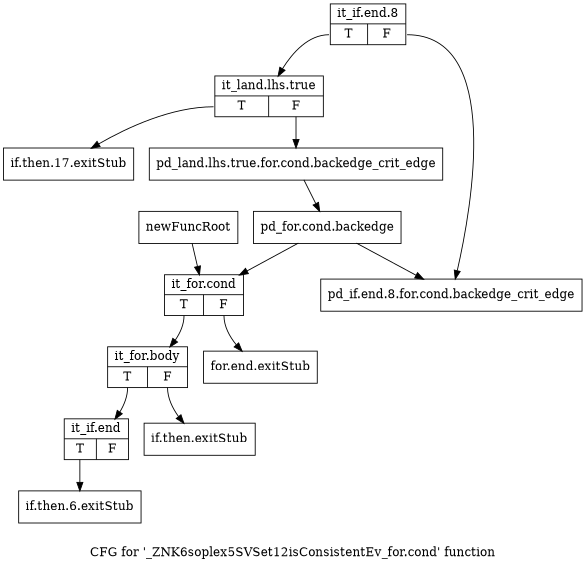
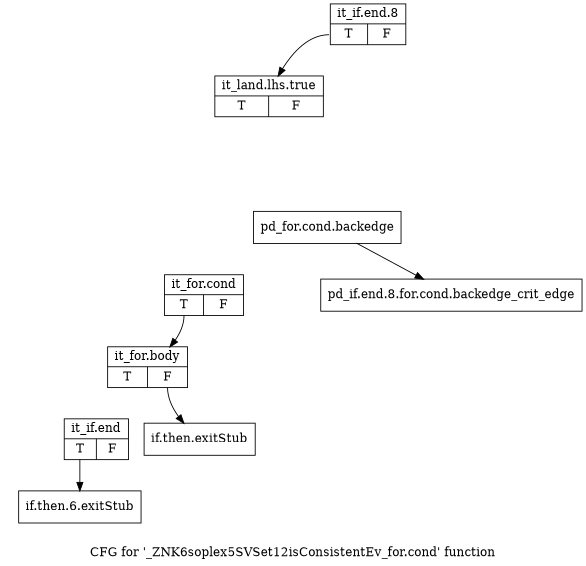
edge "it_if.end.8" -> "pd_if.end.8.for.cond.backedge_crit_edge": removed
node "if.then.17.exitStub": removed
node "pd_land.lhs.true.for.cond.backedge_crit_edge": removed
node "newFuncRoot": removed
edge "pd_for.cond.backedge" -> "it_for.cond": removed
node "for.end.exitStub": removed
edge "it_for.body" -> "it_if.end": removed
